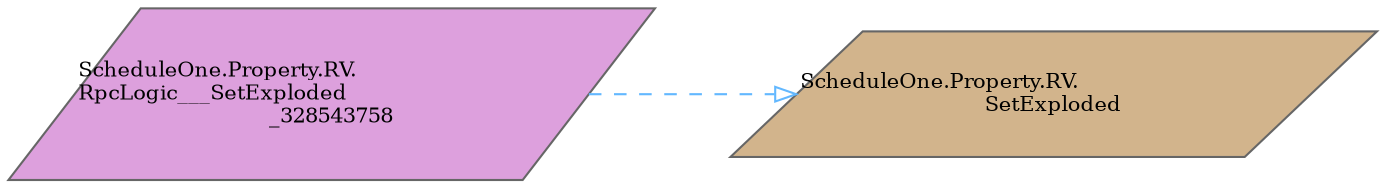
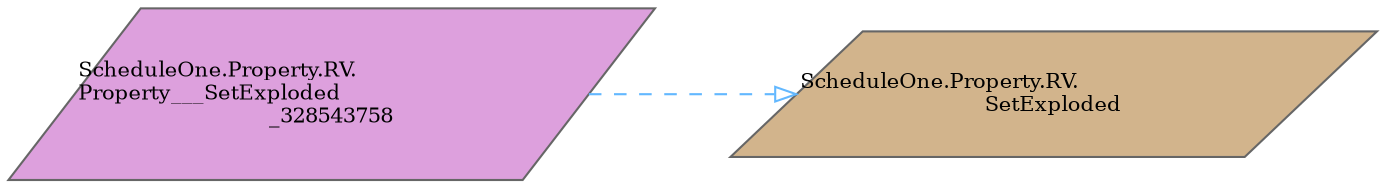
node "ScheduleOne.Property.RV. RpcLogic___SetExploded _328543758": label "ScheduleOne.Property.RV. RpcLogic___SetExploded _328543758" -> "ScheduleOne.Property.RV. Property___SetExploded _328543758"
